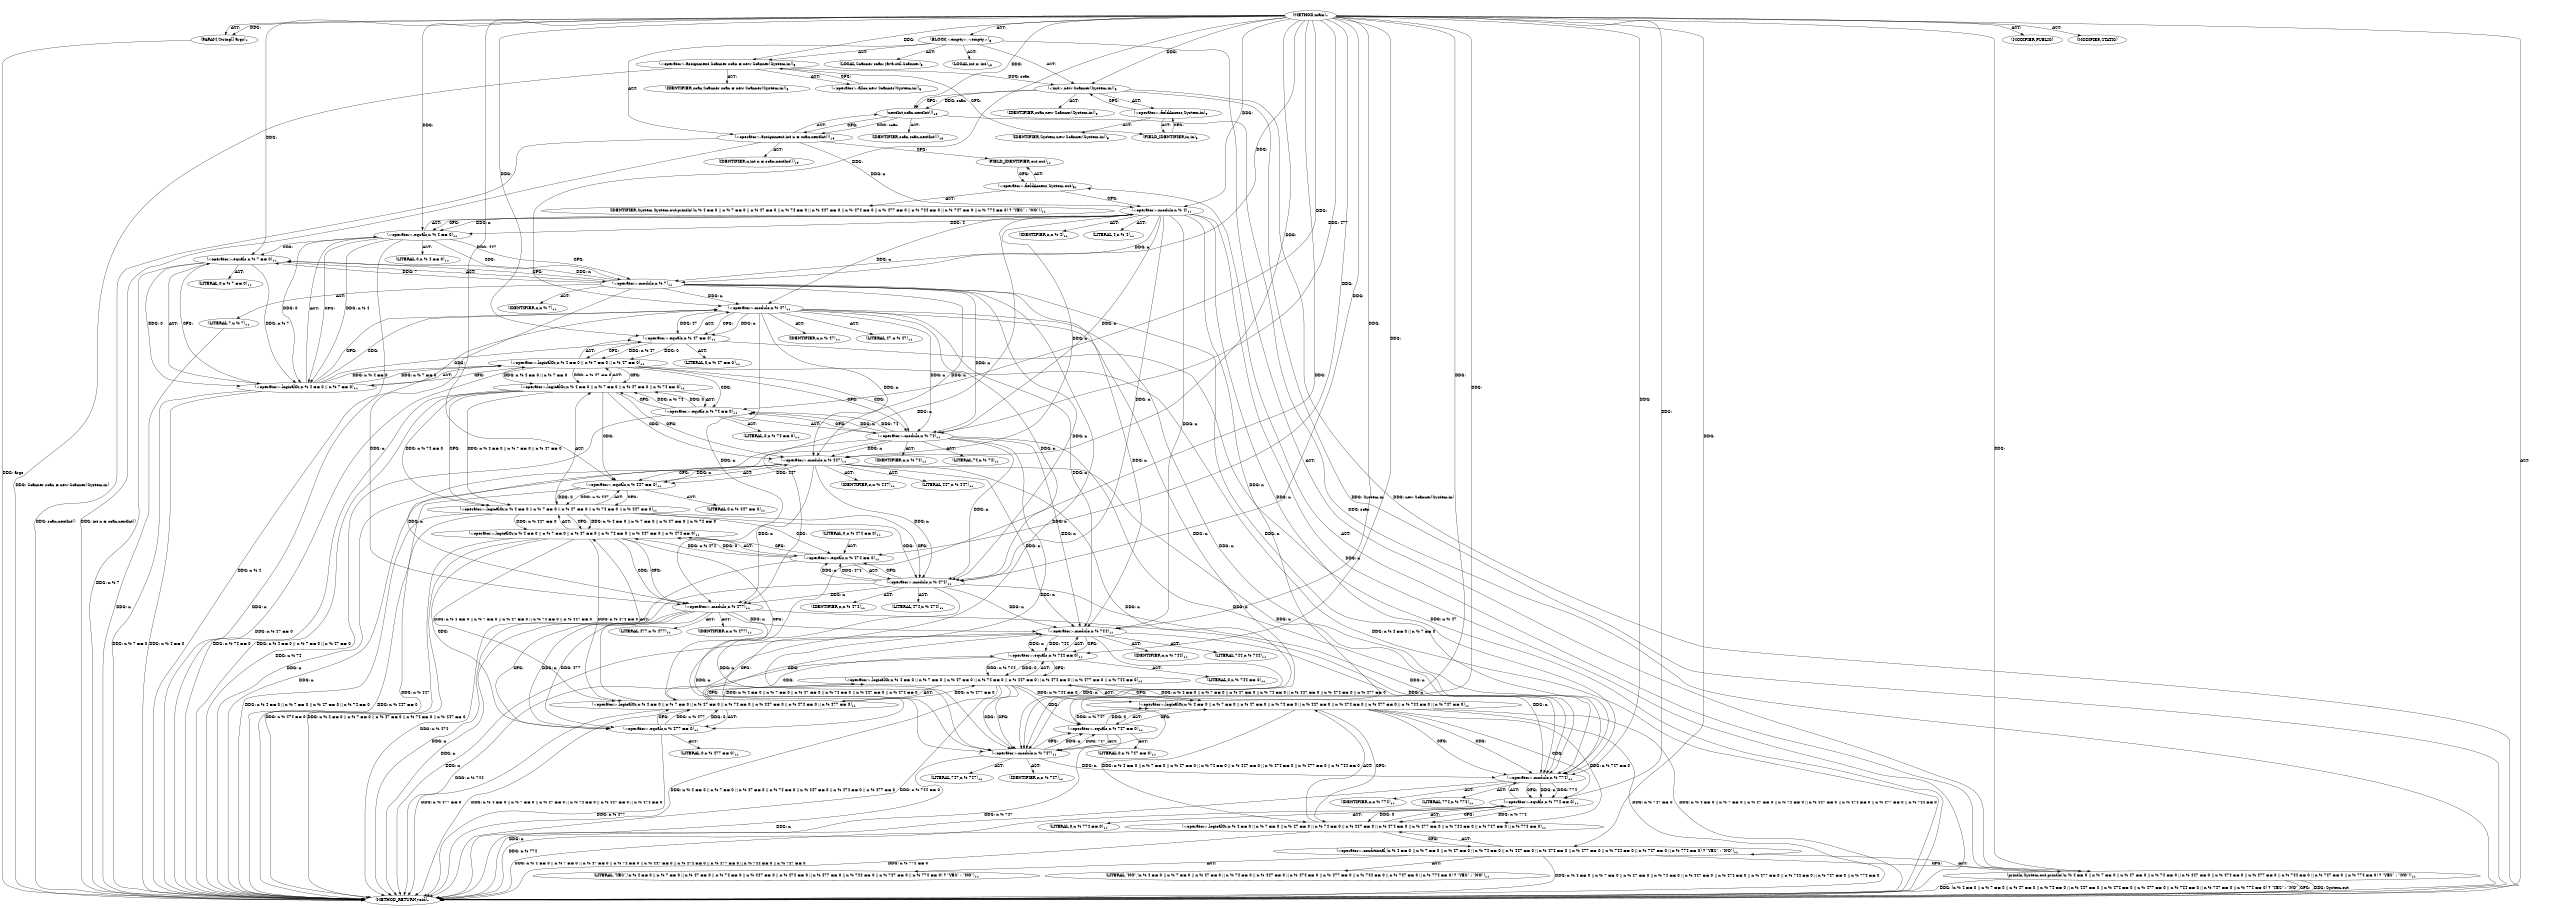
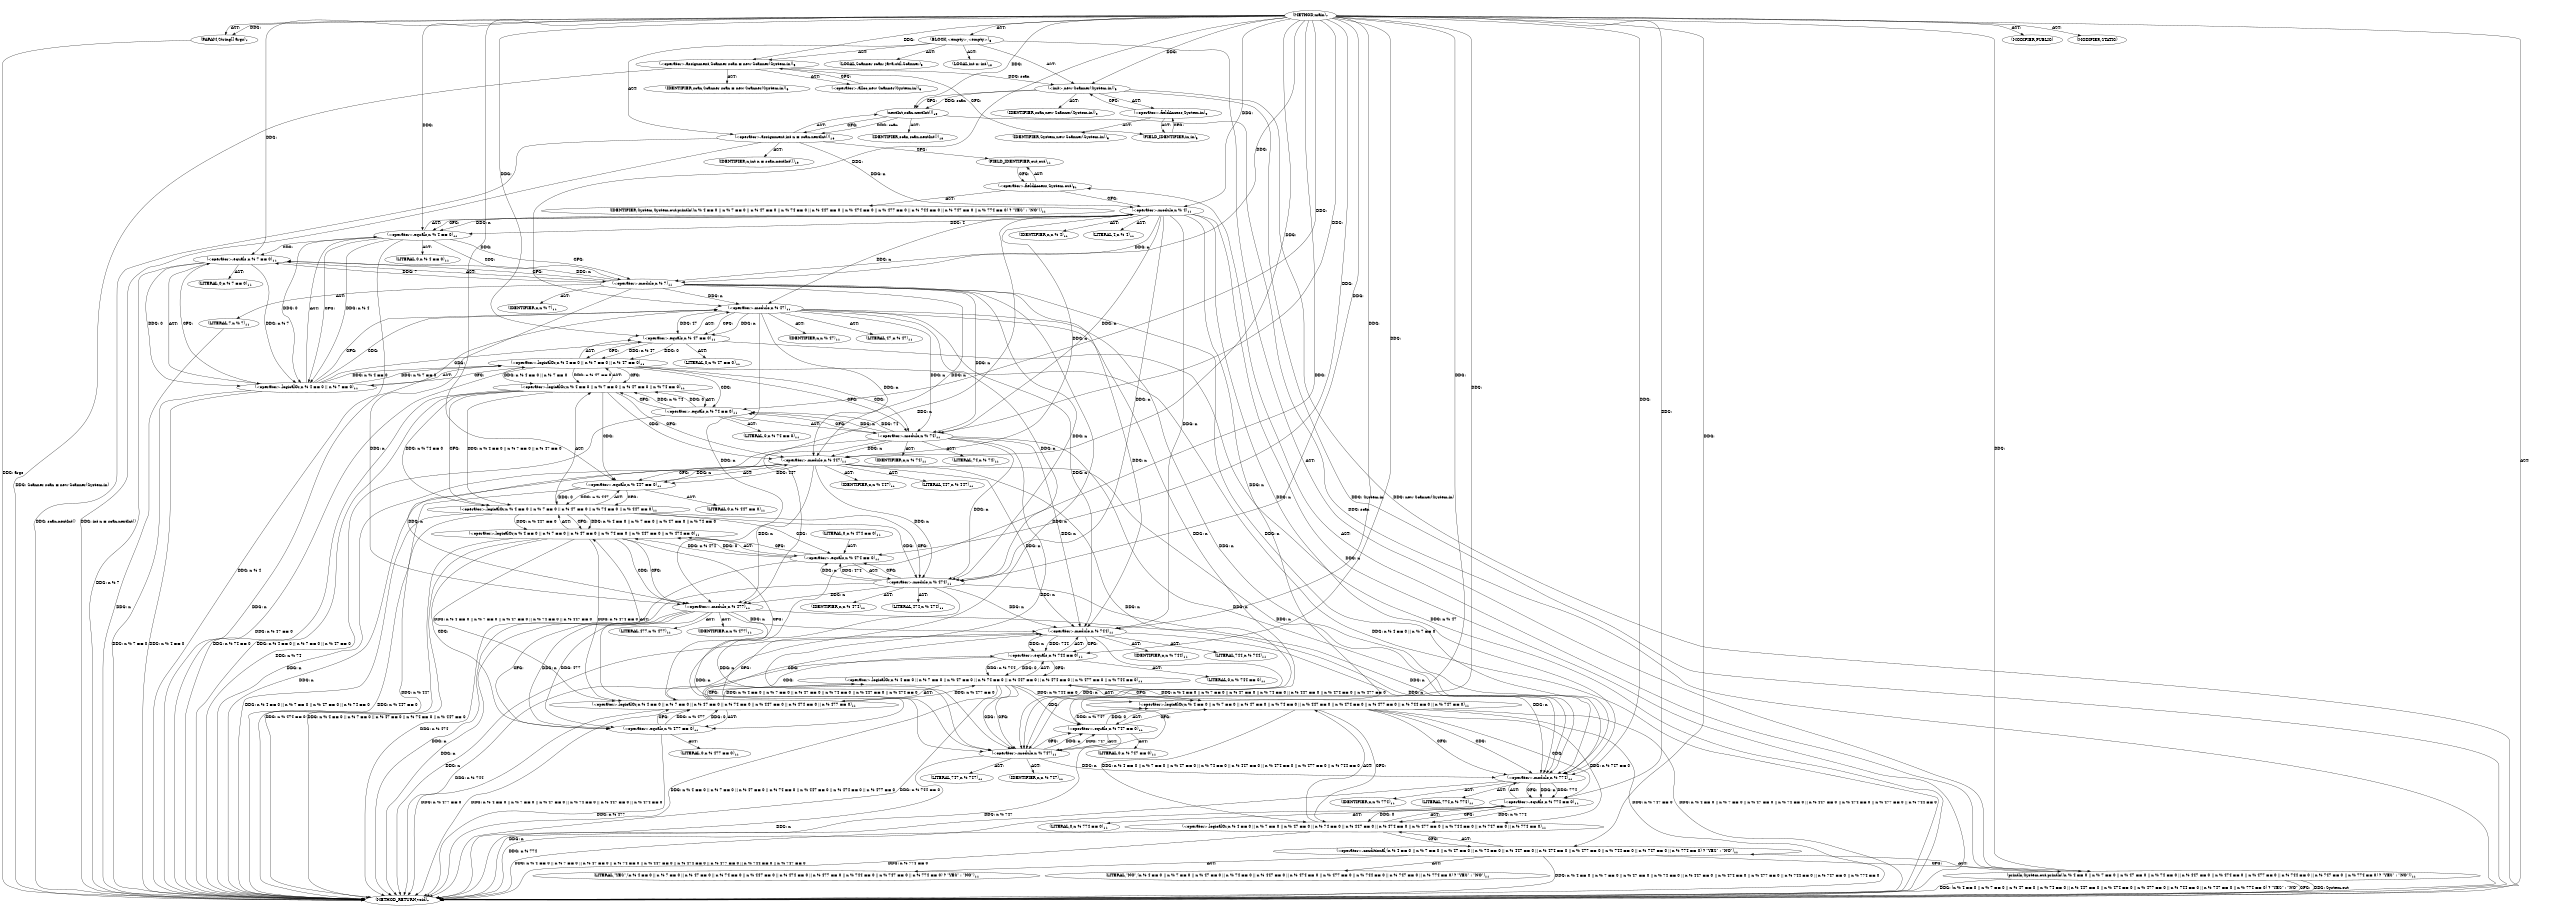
edge "(METHOD,main)" -> "(<operator>.modulo,n % 74)": label "DDG: 477" -> "DDG: "
edge "(METHOD,main)" -> "(<operator>.equals,n % 447 == 0)": label "DDG: 447" -> "DDG: "
